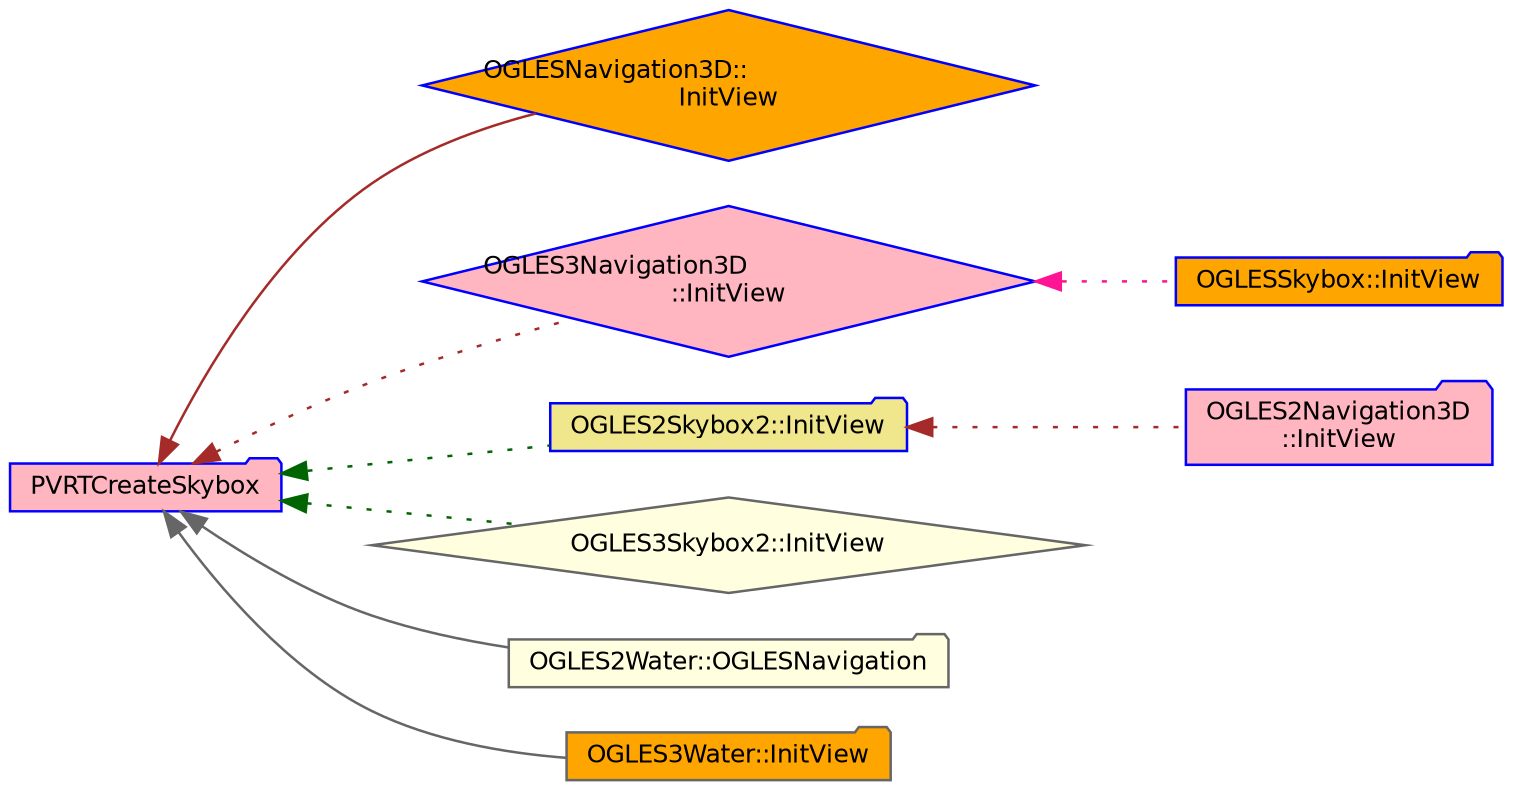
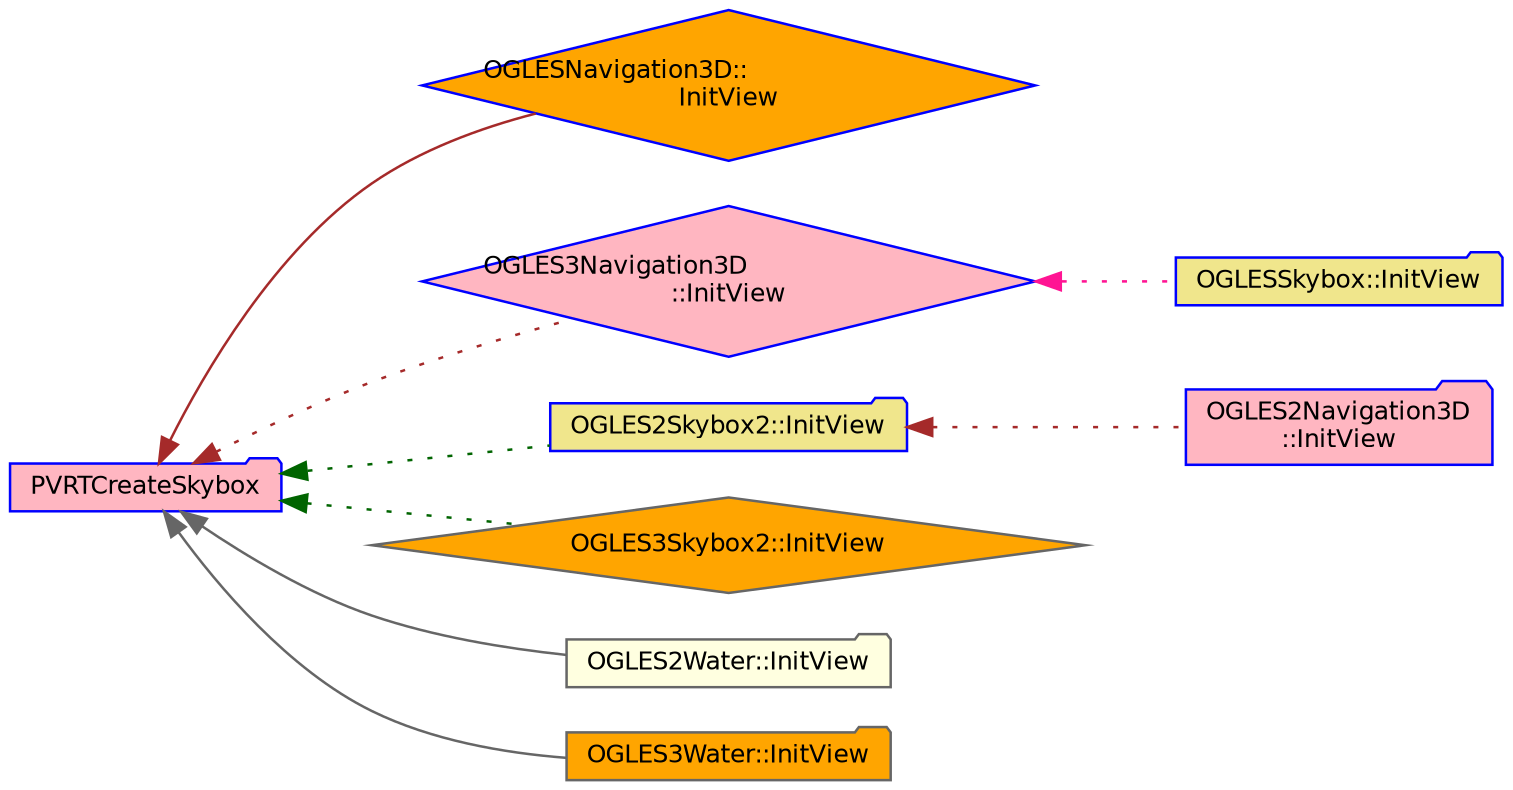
node "OGLESSkybox::InitView": fillcolor orange -> khaki
node "OGLES3Skybox2::InitView": fillcolor lightyellow -> orange
node "OGLES2Water::OGLESNavigation": label "OGLES2Water::OGLESNavigation" -> "OGLES2Water::InitView"
